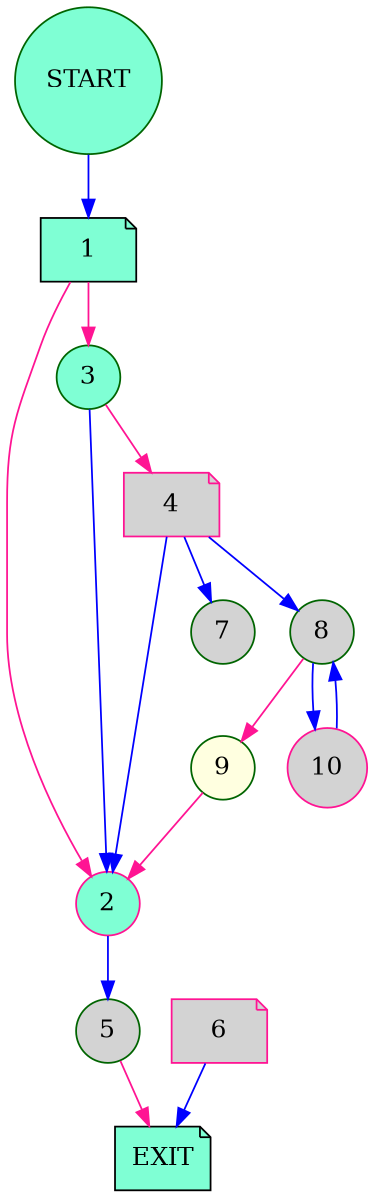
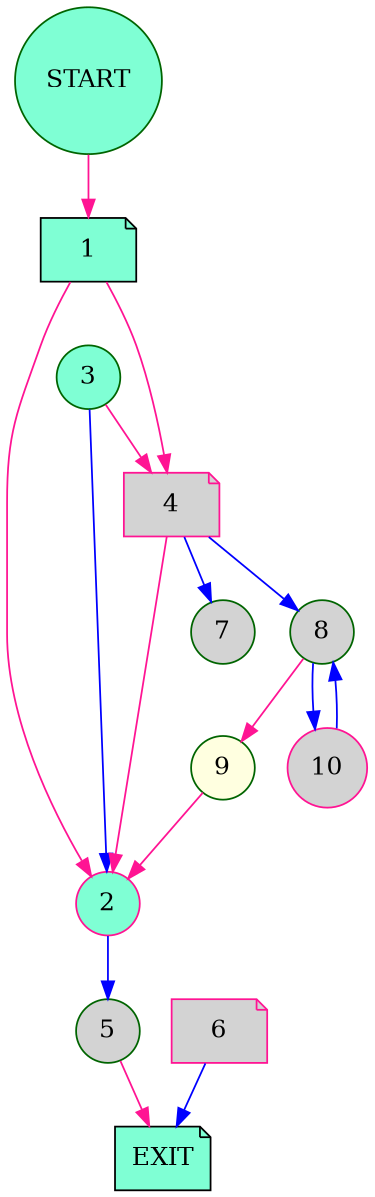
edge "START" -> "1": color blue -> deeppink
edge "1" -> "3": now "1" -> "4"
edge "4" -> "2": color blue -> deeppink
